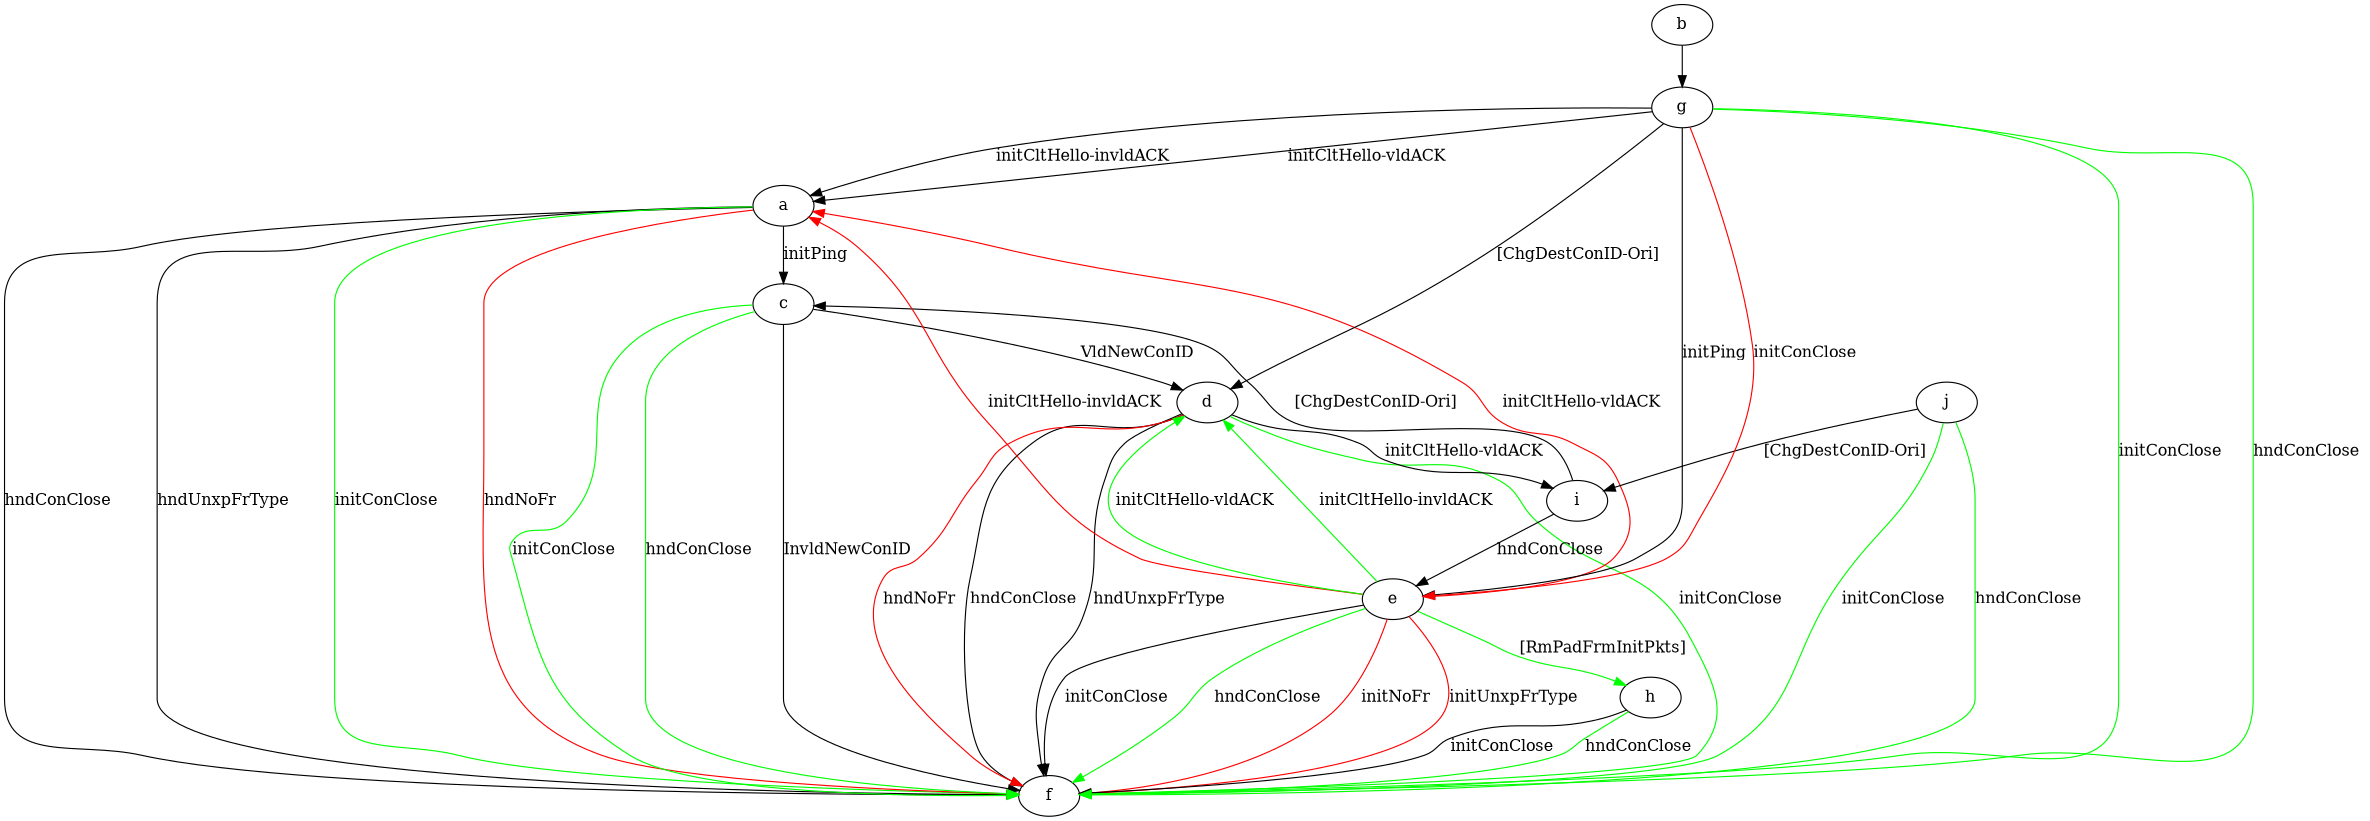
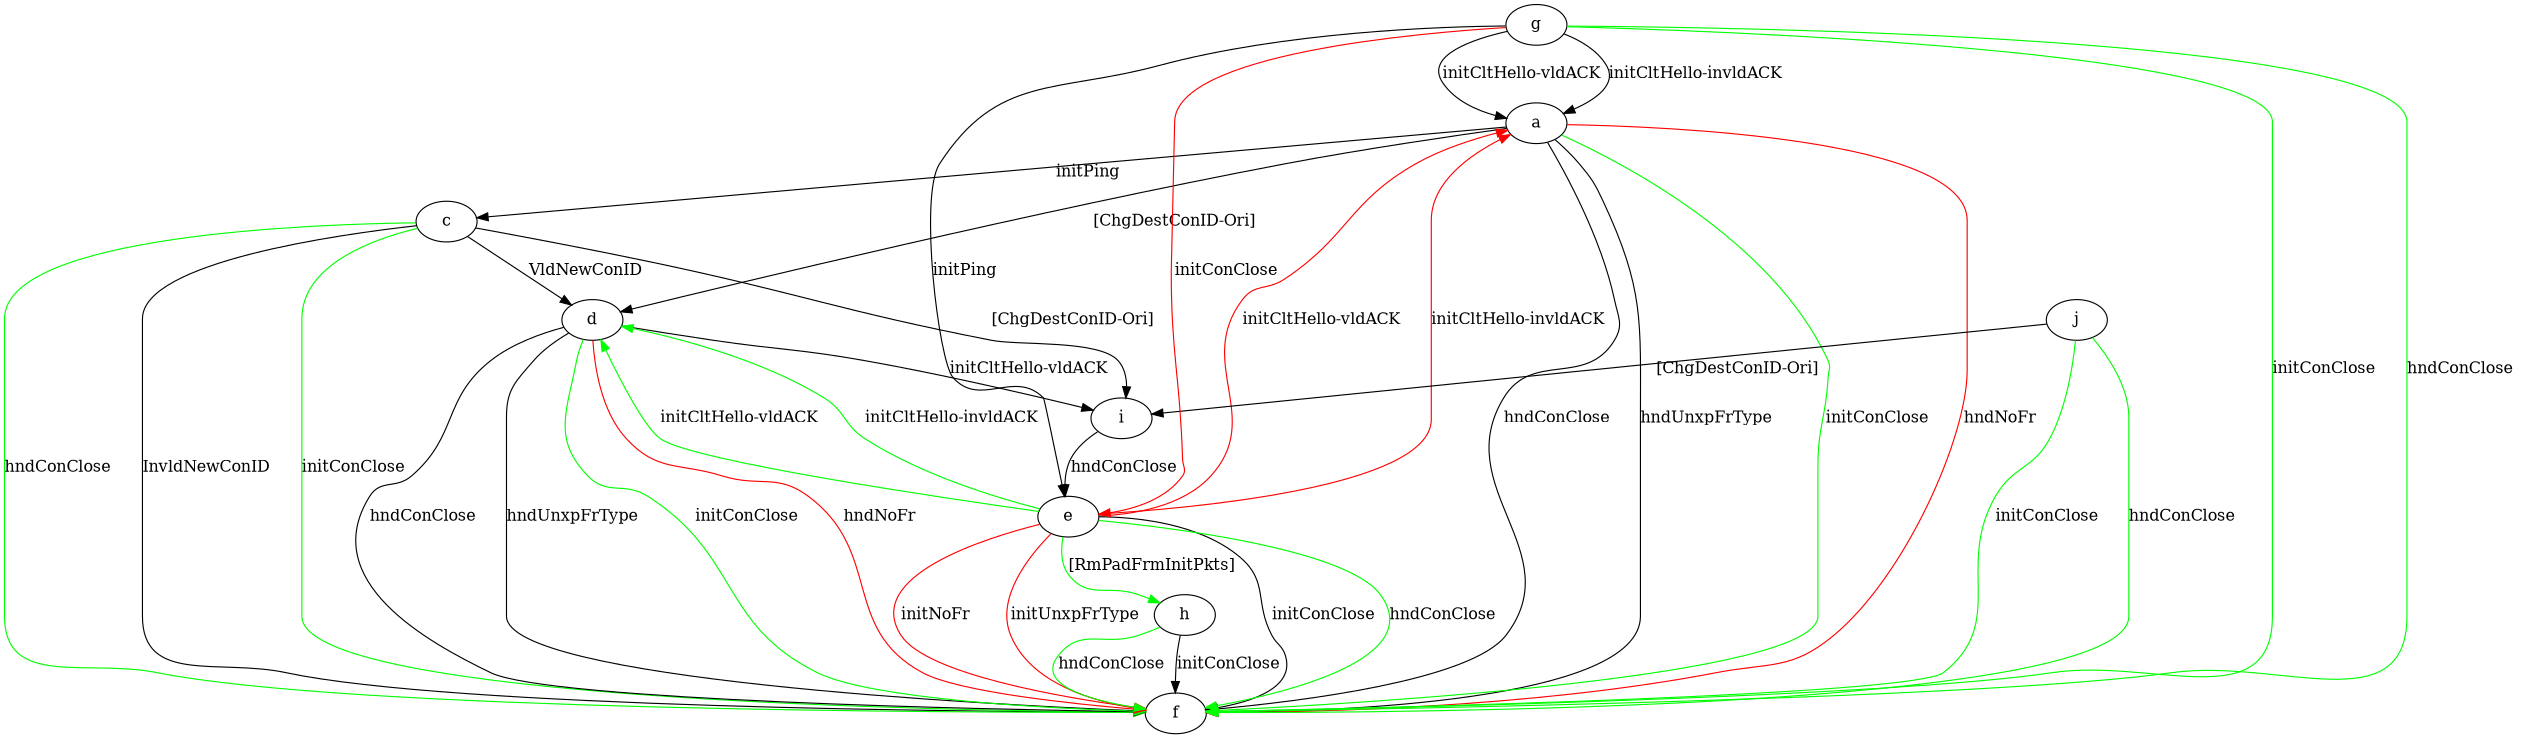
node "b": removed
edge "g" -> "d": now "a" -> "d"
edge "i" -> "c": reversed
